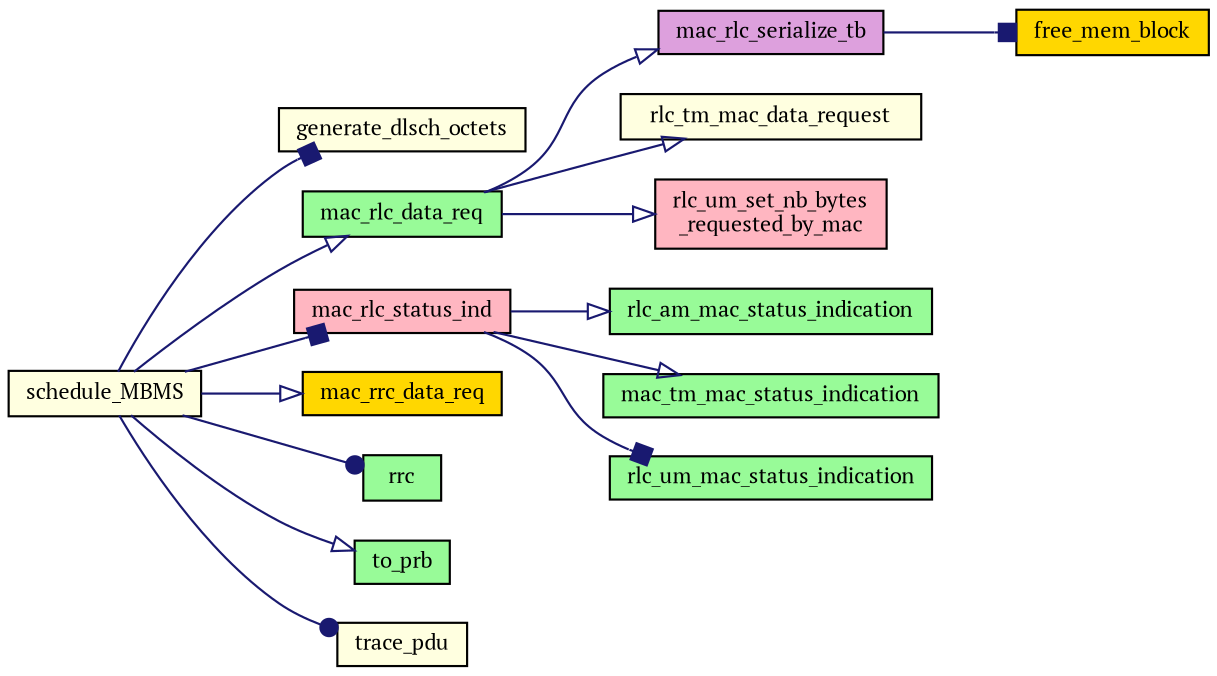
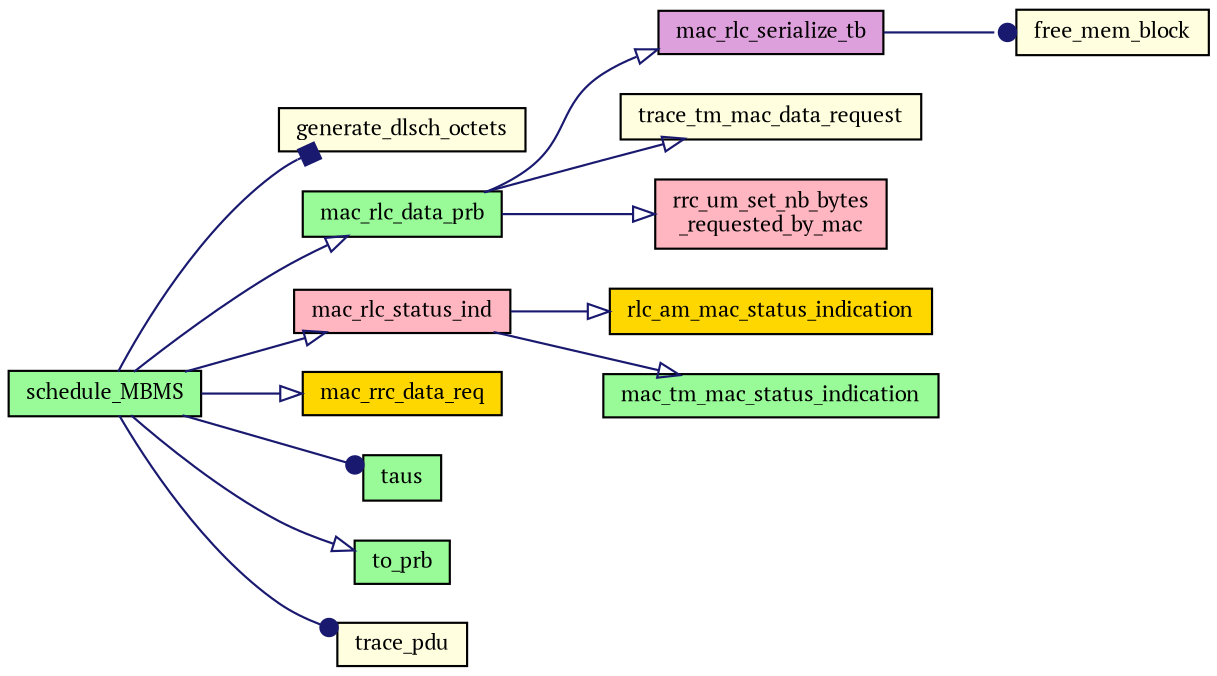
edge "mac_rlc_serialize_tb" -> "free_mem_block": arrowhead box -> dot
node "free_mem_block": fillcolor gold -> lightyellow
node "rlc_tm_mac_data_request": label "rlc_tm_mac_data_request" -> "trace_tm_mac_data_request"
node "mac_rlc_data_req": label "mac_rlc_data_req" -> "mac_rlc_data_prb"
node "rlc_um_set_nb_bytes _requested_by_mac": label "rlc_um_set_nb_bytes _requested_by_mac" -> "rrc_um_set_nb_bytes _requested_by_mac"
node "rlc_am_mac_status_indication": fillcolor palegreen -> gold
edge "schedule_MBMS" -> "mac_rlc_status_ind": arrowhead box -> onormal
node "schedule_MBMS": fillcolor lightyellow -> palegreen
node "rrc": label "rrc" -> "taus"
node "rlc_um_mac_status_indication": removed
